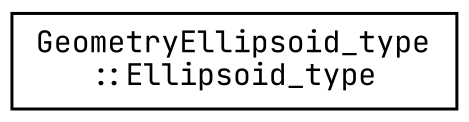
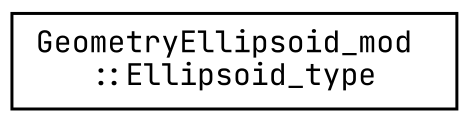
node "GeometryEllipsoid_type ::Ellipsoid_type": label "GeometryEllipsoid_type ::Ellipsoid_type" -> "GeometryEllipsoid_mod ::Ellipsoid_type"
